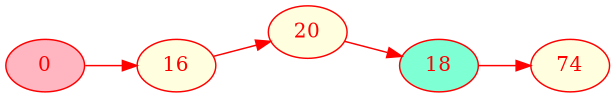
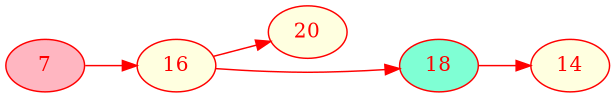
edge "20" -> "18": now "16" -> "18"
node "0": label "0" -> "7"
node "74": label "74" -> "14"
